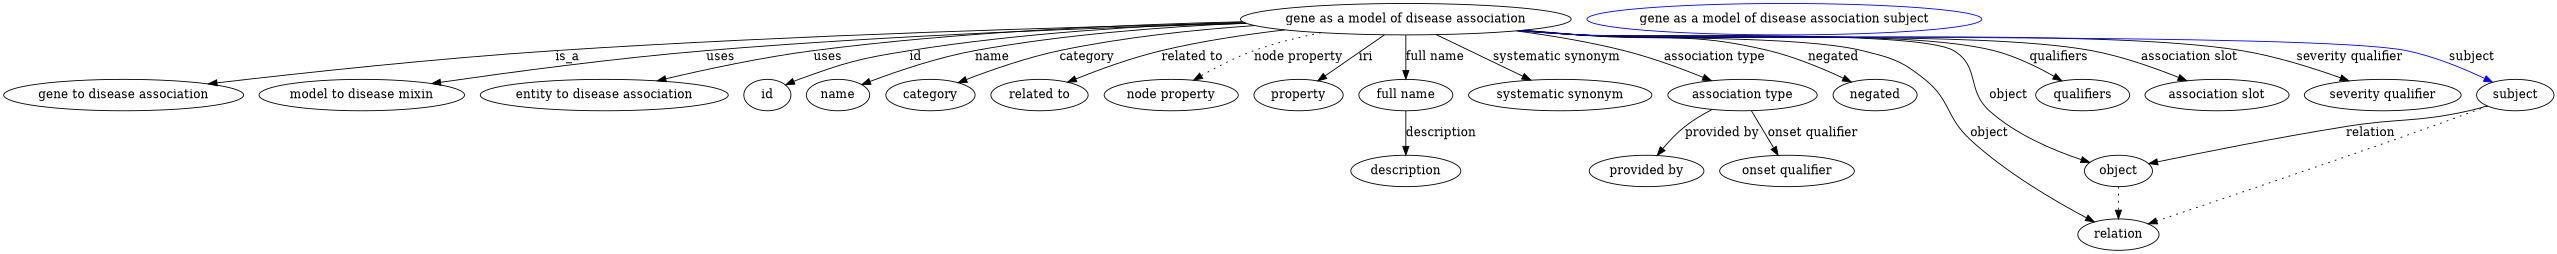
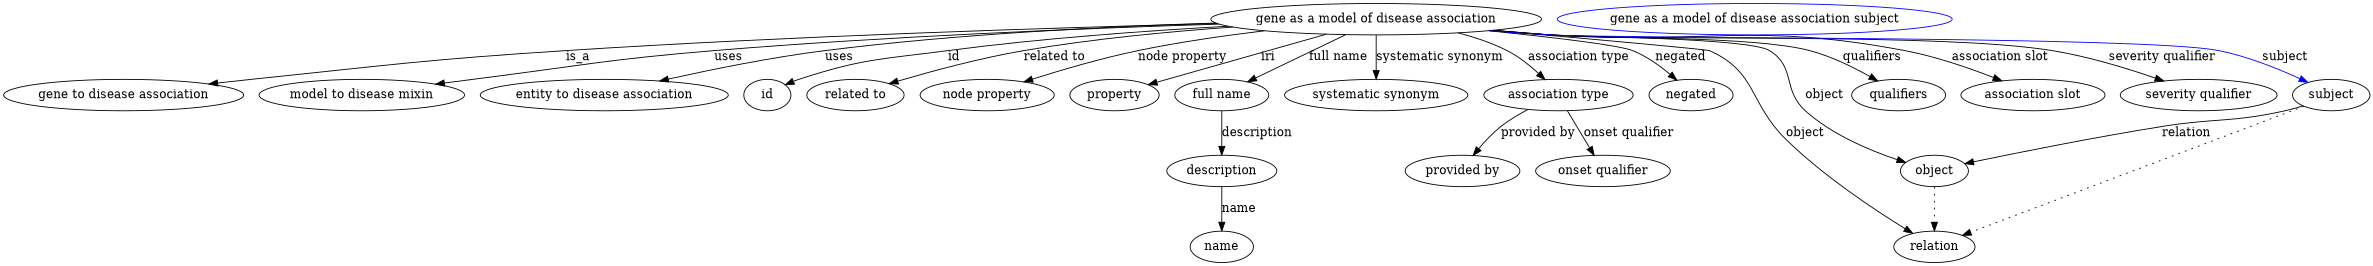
edge "gene as a model of disease association" -> "name": now "description" -> "name"
edge "gene as a model of disease association" -> "node property": style dotted -> solid
node "category": removed
